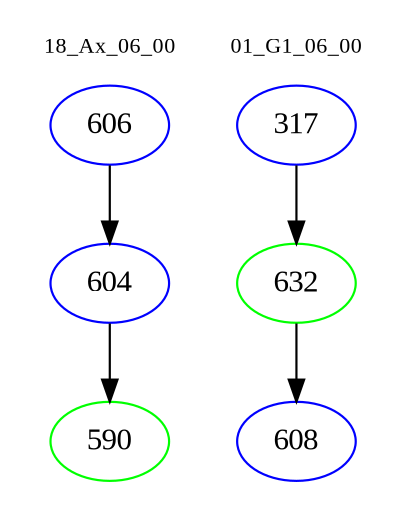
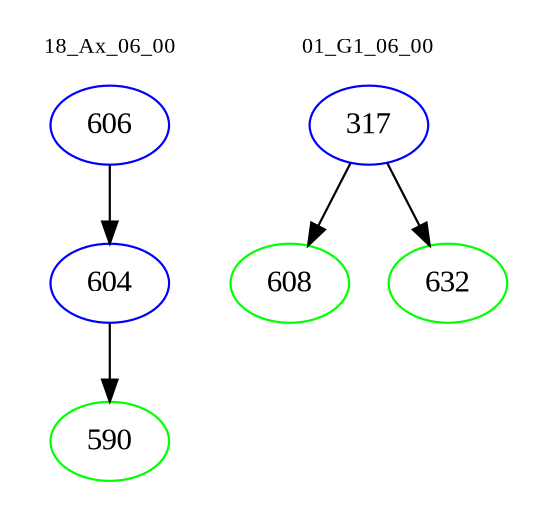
edge "632" -> "608": now "317" -> "608"
node "608": color blue -> green
